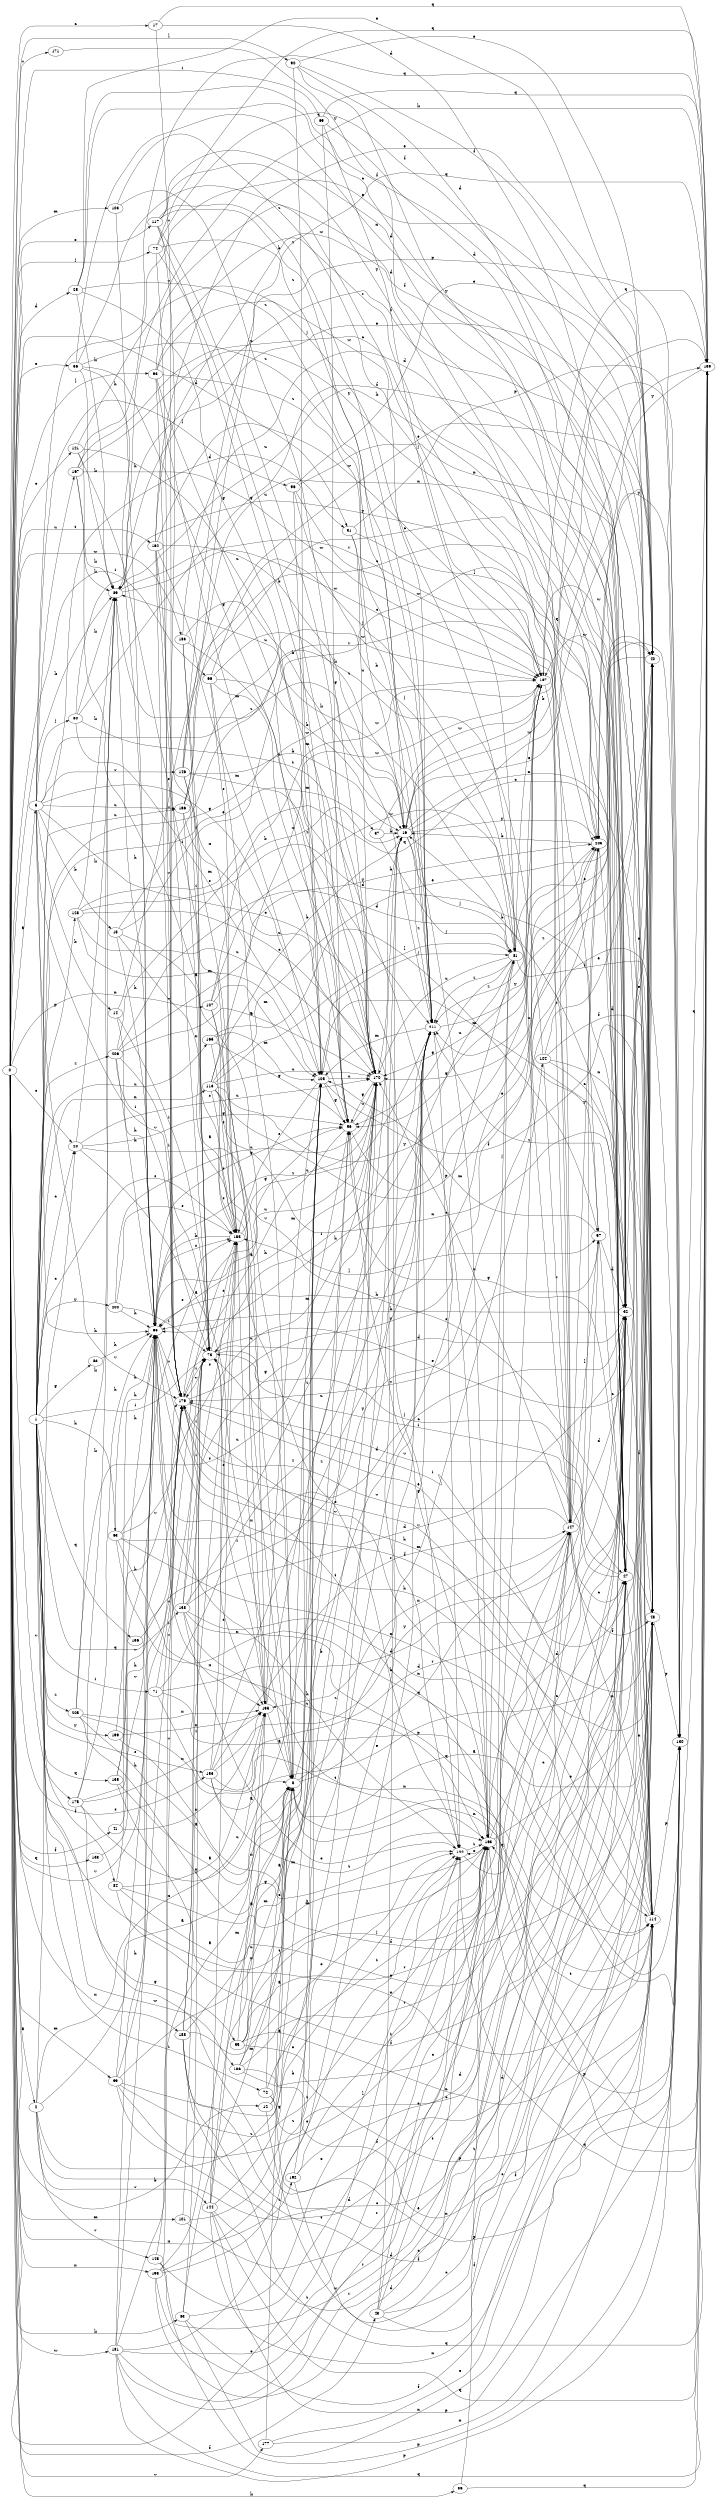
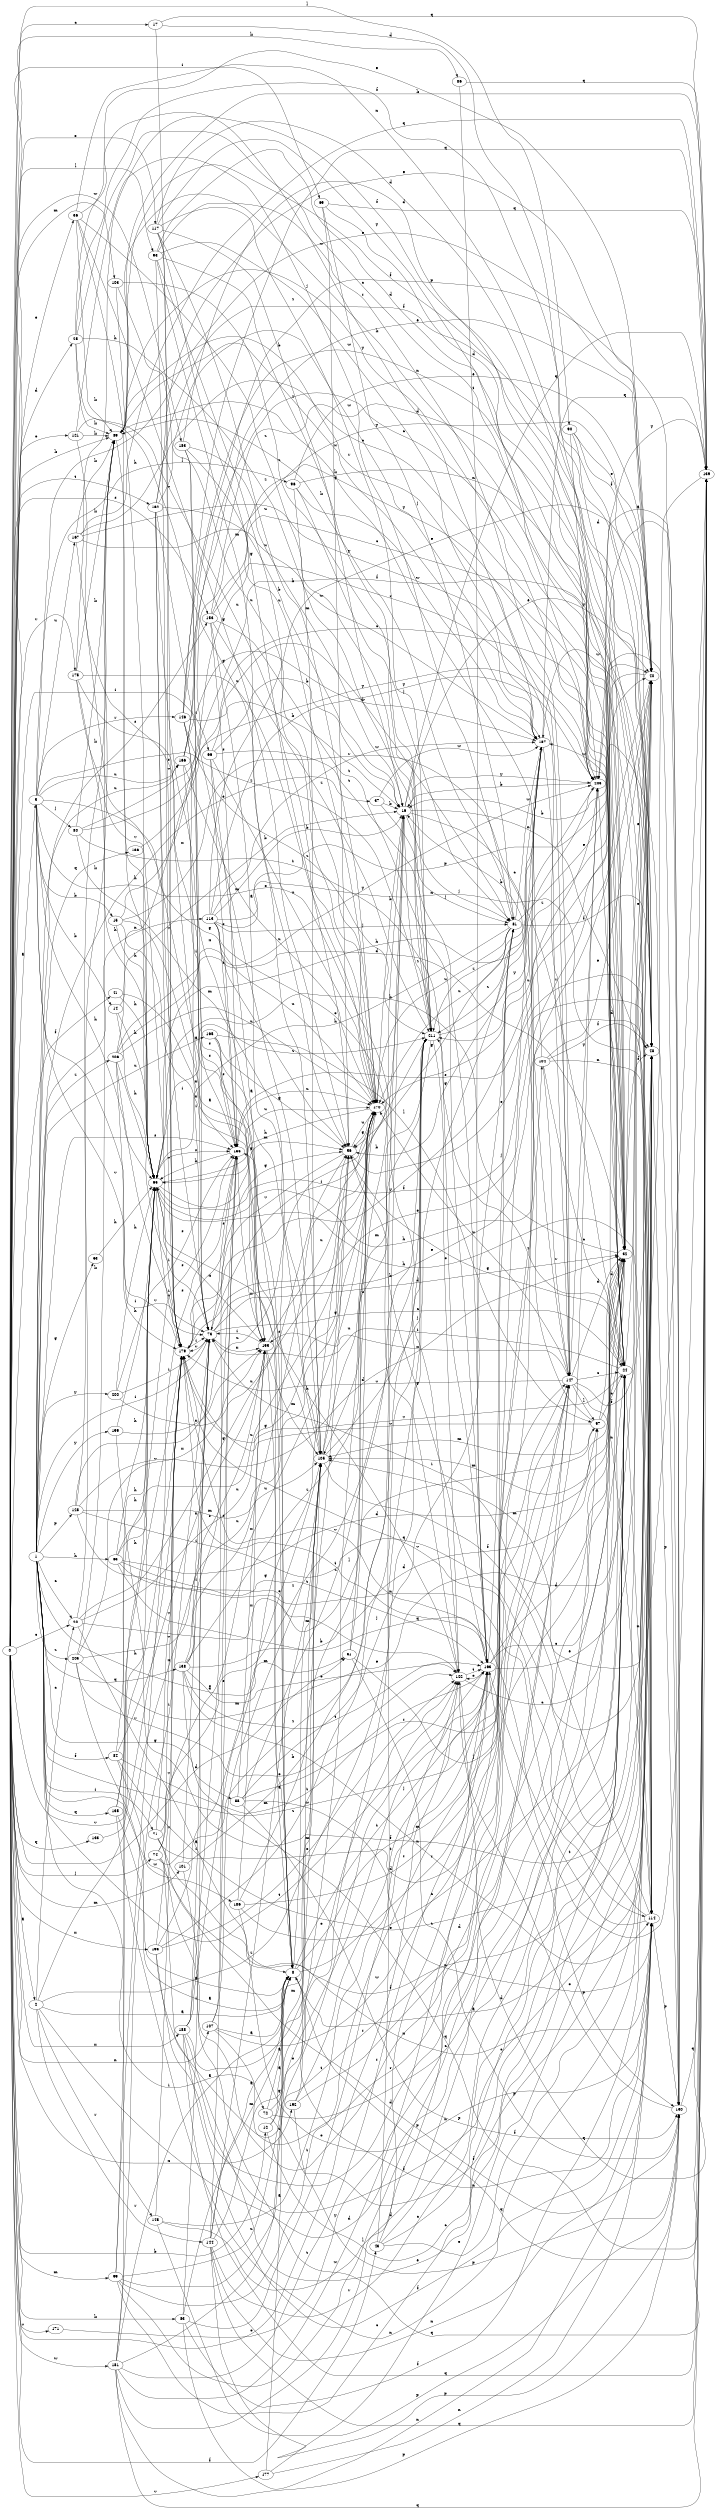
edge "80" -> "40": label "e" -> "y"
edge "130" -> "203": label "y" -> "a"
edge "90" -> "105": now "139" -> "105"
edge "107" -> "147": label "w" -> "r"
node "27": label "27" -> "24"
edge "43" -> "122": now "130" -> "122"
